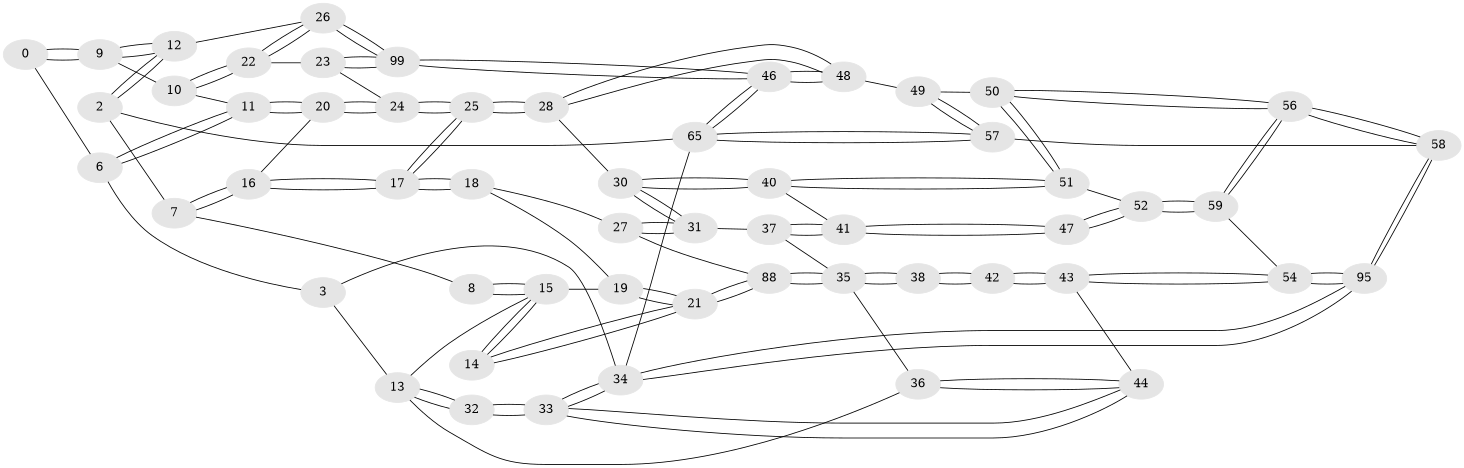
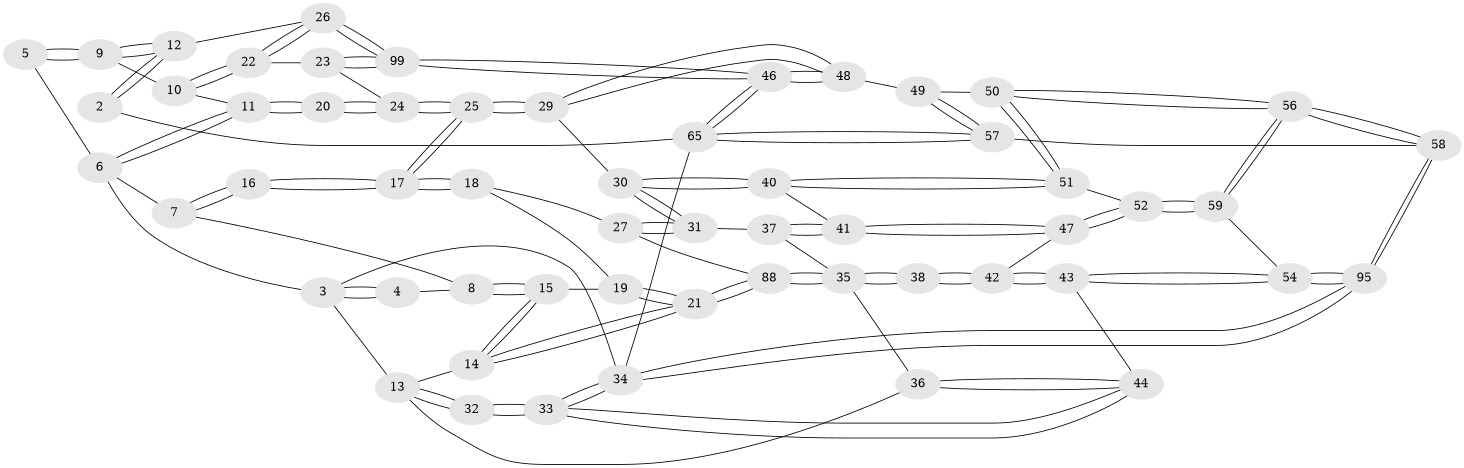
node "0": label "0" -> "5"
node "28": label "28" -> "29"
edge "20" -- "16": removed
edge "2" -- "7": now "6" -- "7"
edge "47" -- "42": added
node "4": added
edge "15" -- "13": now "14" -- "13"
